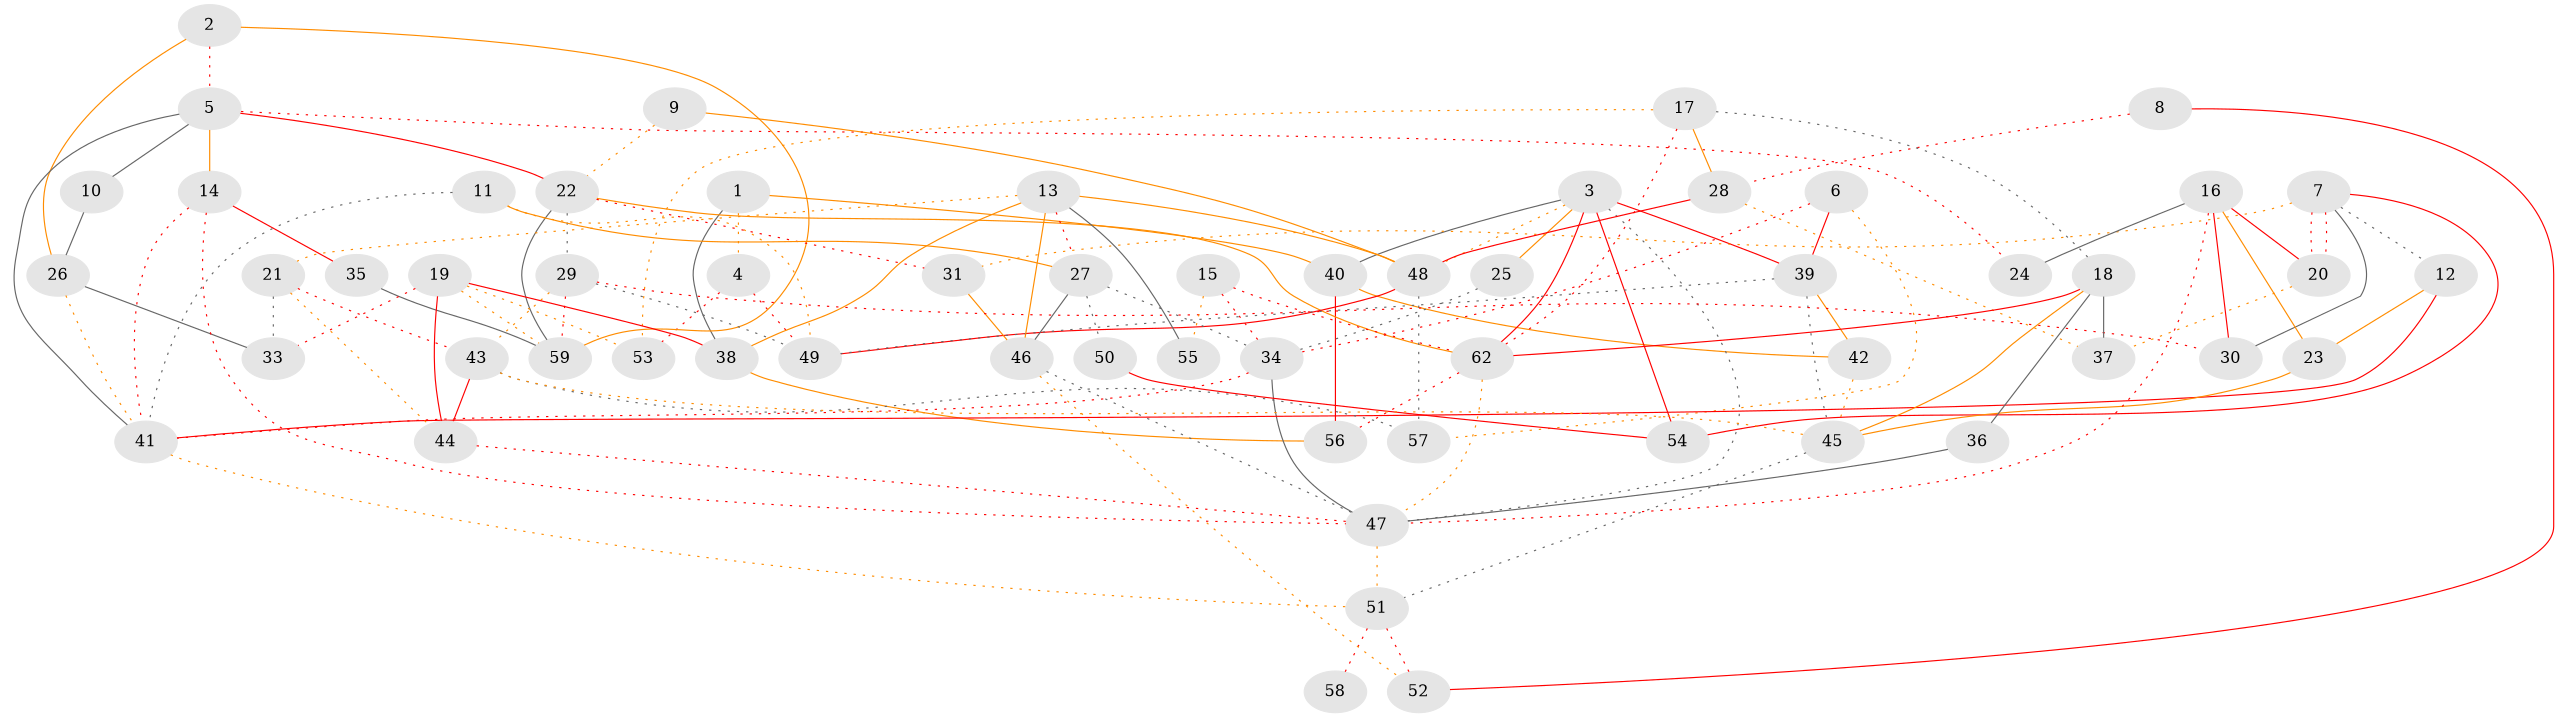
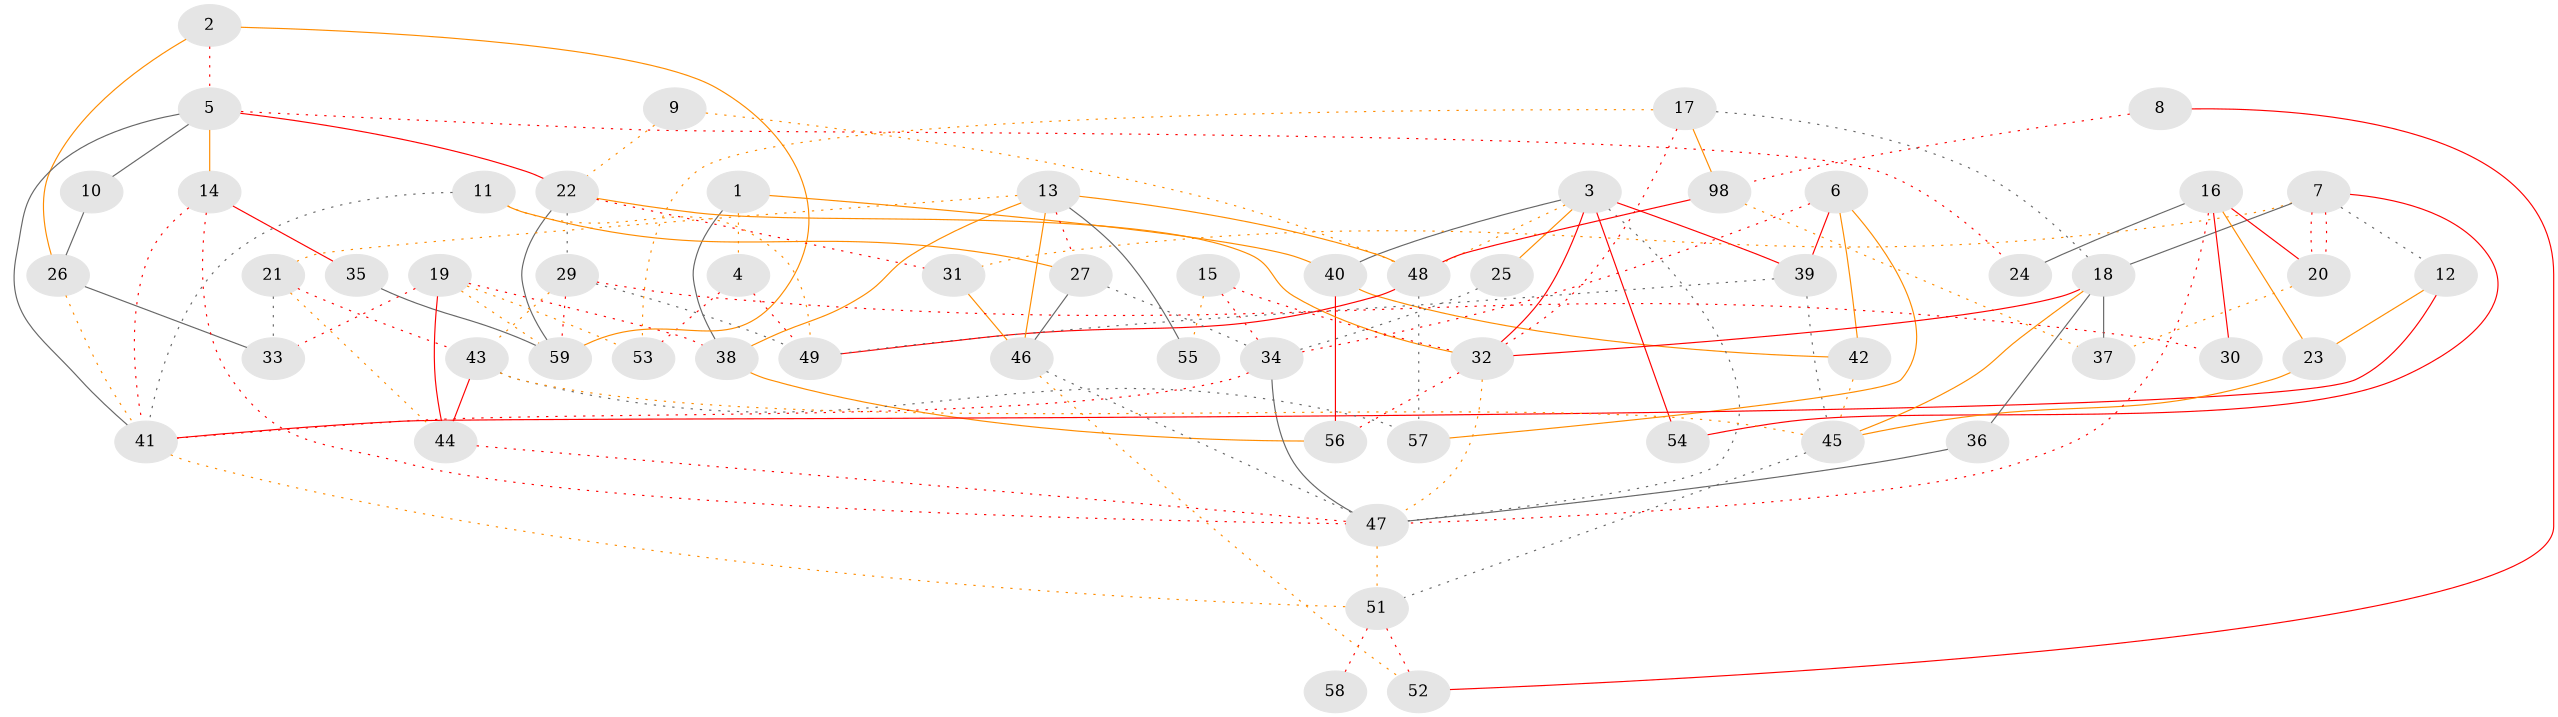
edge "9" -- "48": style solid -> dotted
node "28": label "28" -> "98"
edge "7" -- "30": now "7" -- "18"
edge "19" -- "38": style solid -> dotted
edge "39" -- "42": now "6" -- "42"
node "50": removed
node "62": label "62" -> "32"
edge "6" -- "57": style dotted -> solid
